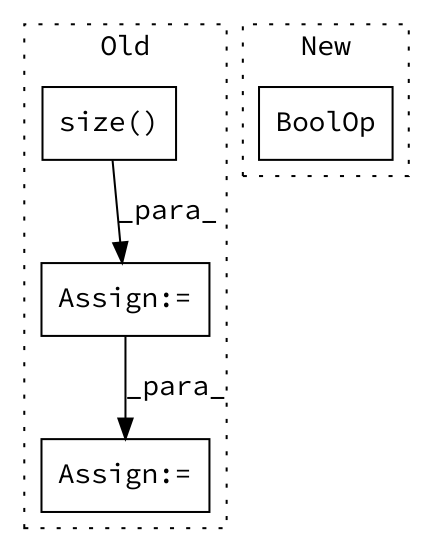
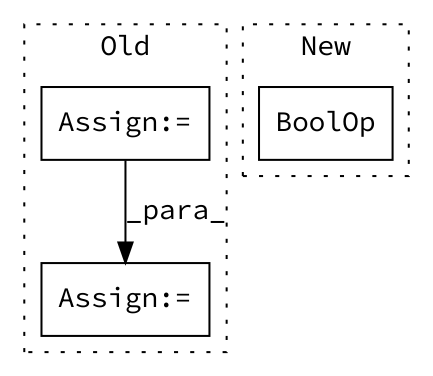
node "size()": removed
